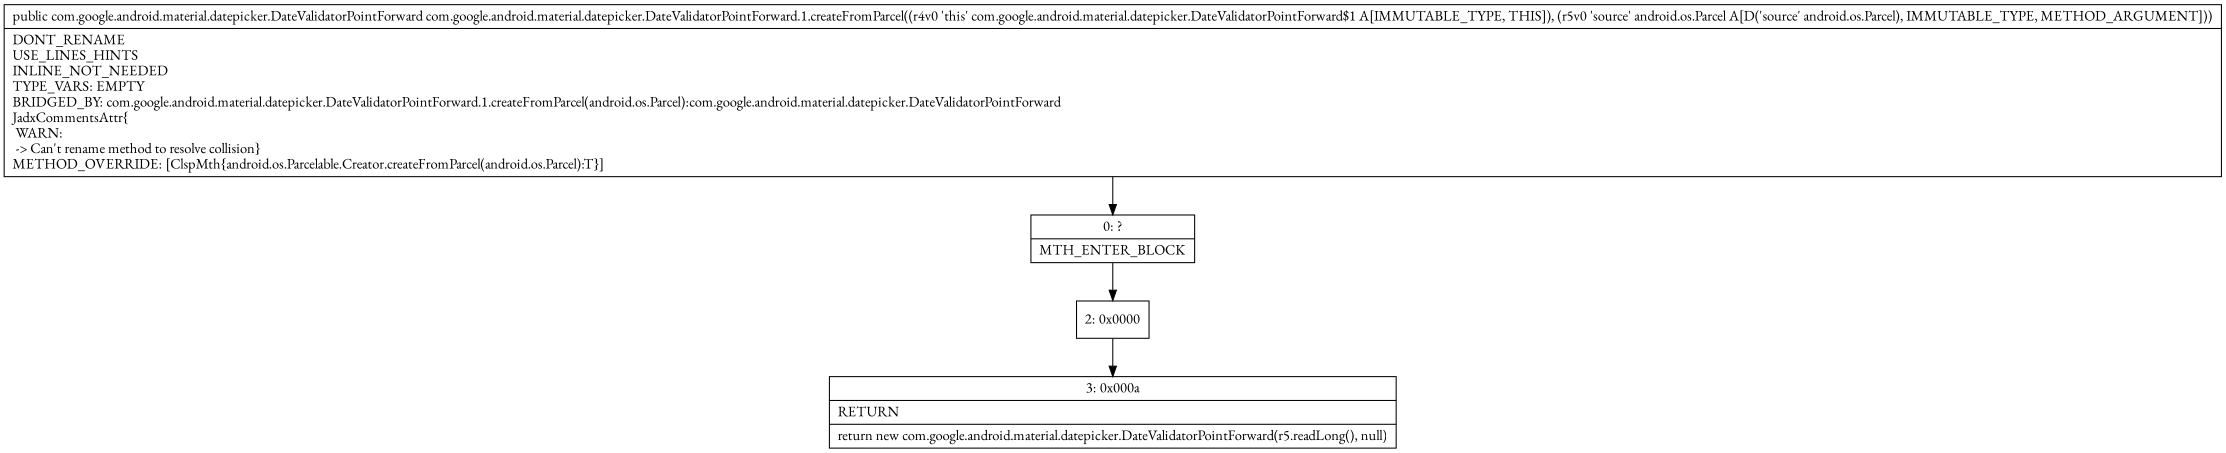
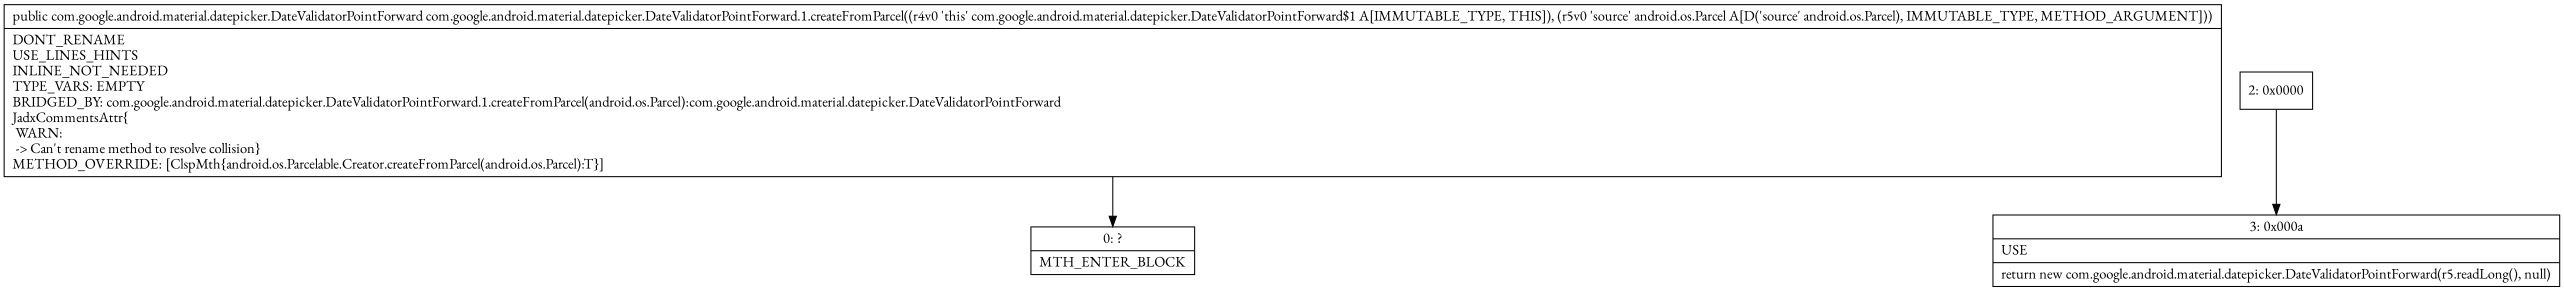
edge "0: ?" -> "2: 0x0000": removed
node "3: 0x000a": text "RETURN" -> "USE"
